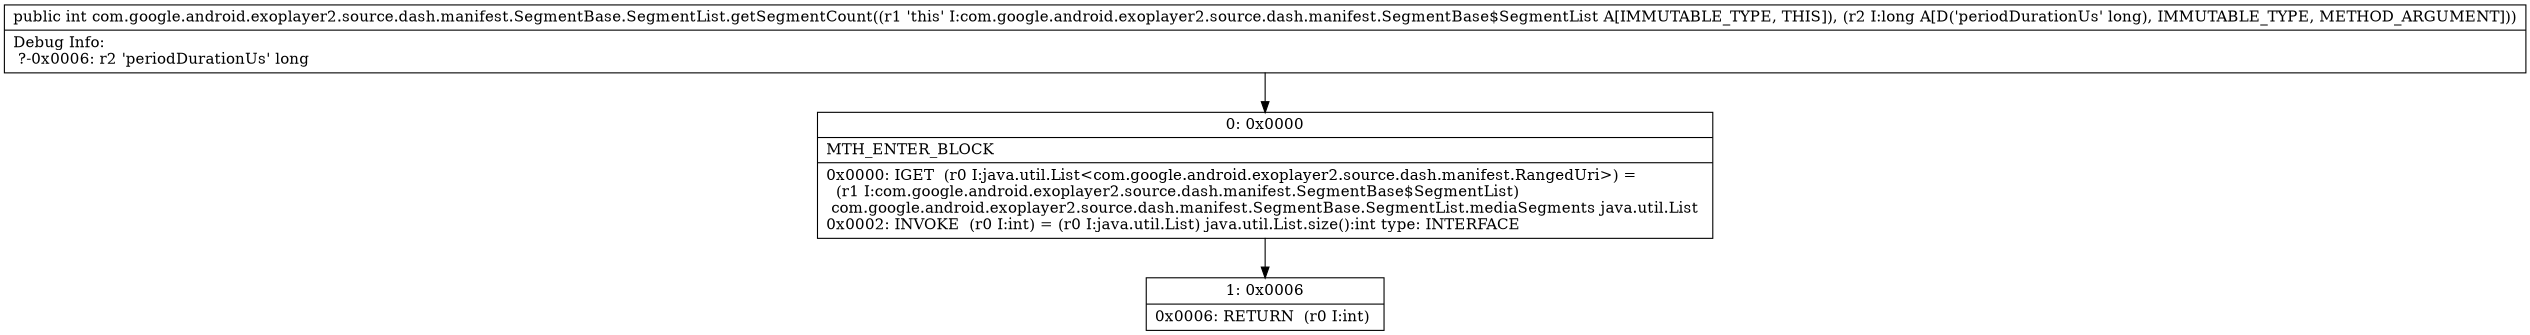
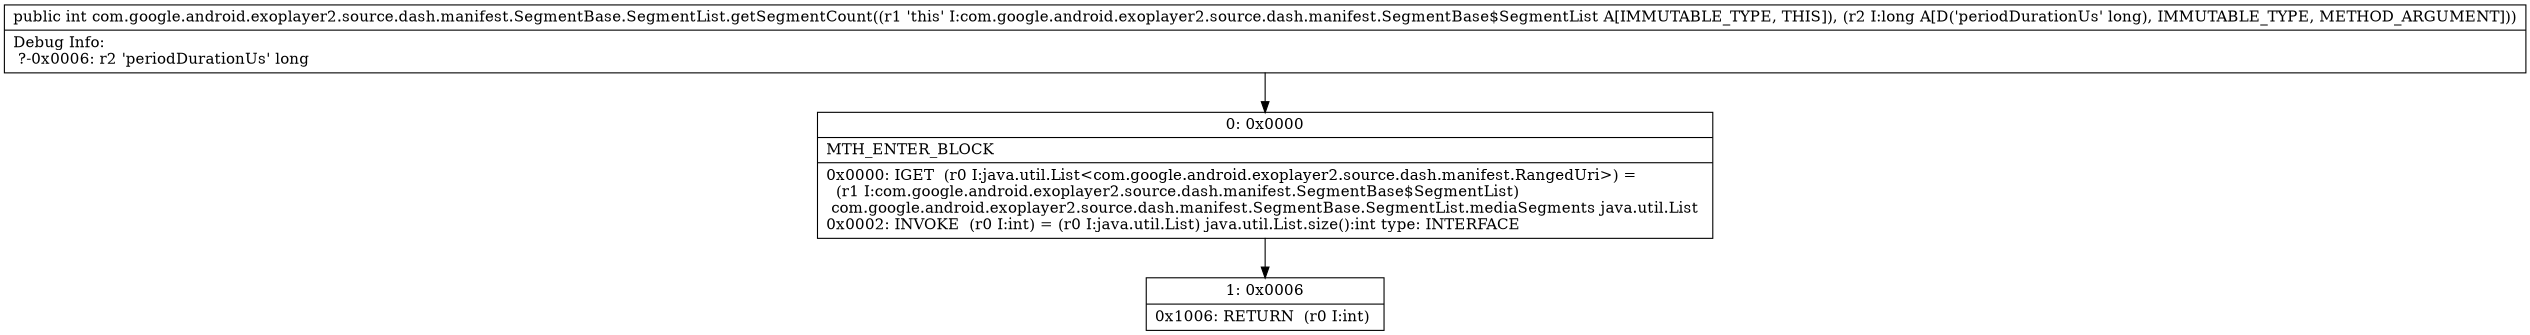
node "1: 0x0006": text "0x0006: RETURN  (r0 I:int)" -> "0x1006: RETURN  (r0 I:int)"
